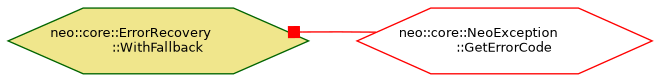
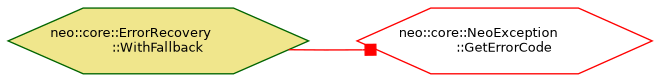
edge "neo::core::NeoException ::GetErrorCode" -> "neo::core::ErrorRecovery ::WithFallback": reversed
